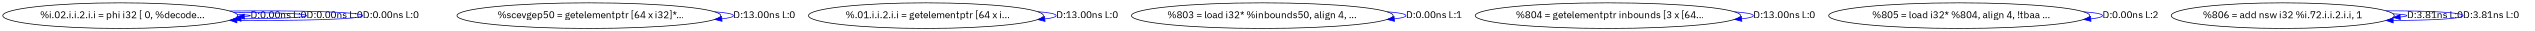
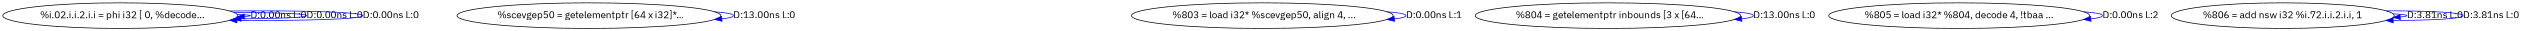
node "%.01.i.i.2.i.i = getelementptr [64 x i...": removed
node "%803 = load i32* %inbounds50, align 4, ...": label "%803 = load i32* %inbounds50, align 4, ..." -> "%803 = load i32* %scevgep50, align 4, ..."
node "%805 = load i32* %804, align 4, !tbaa ...": label "%805 = load i32* %804, align 4, !tbaa ..." -> "%805 = load i32* %804, decode 4, !tbaa ..."
